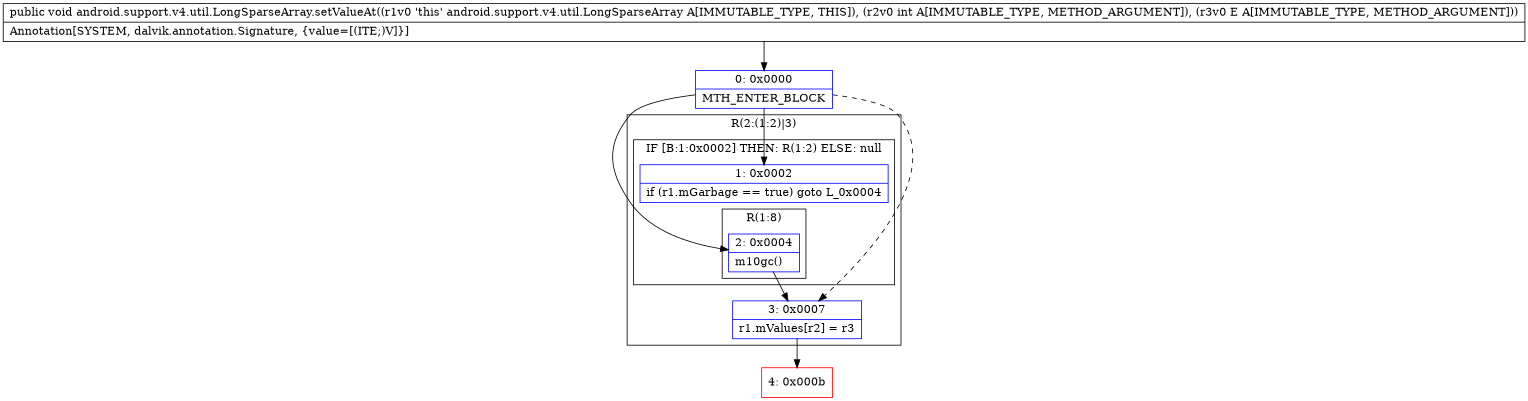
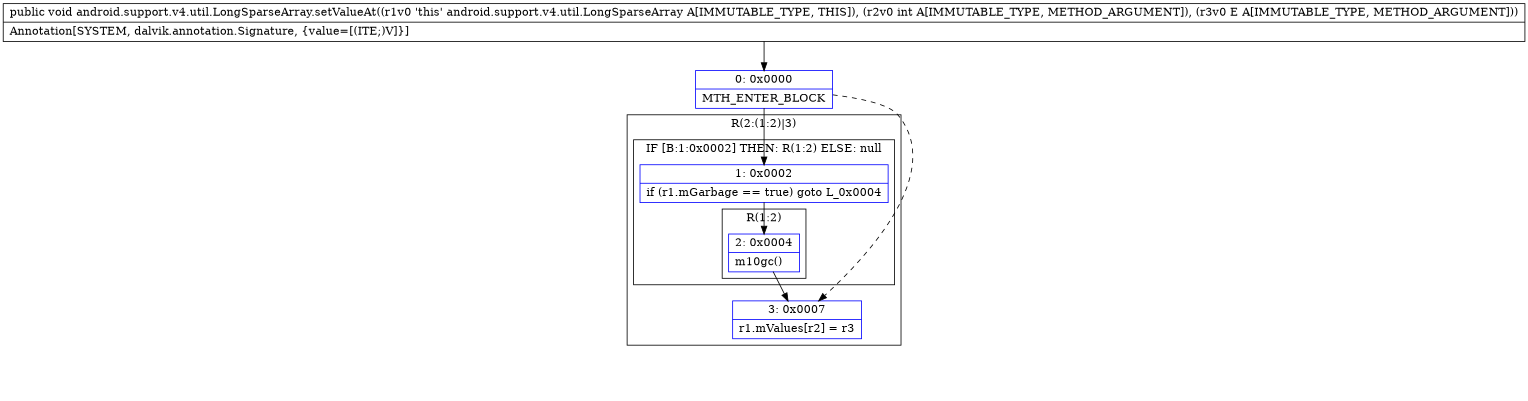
edge "0: 0x0000" -> "2: 0x0004": now "1: 0x0002" -> "2: 0x0004"
cluster "R(1:8)": label "R(1:8)" -> "R(1:2)"
node "4: 0x000b": removed
